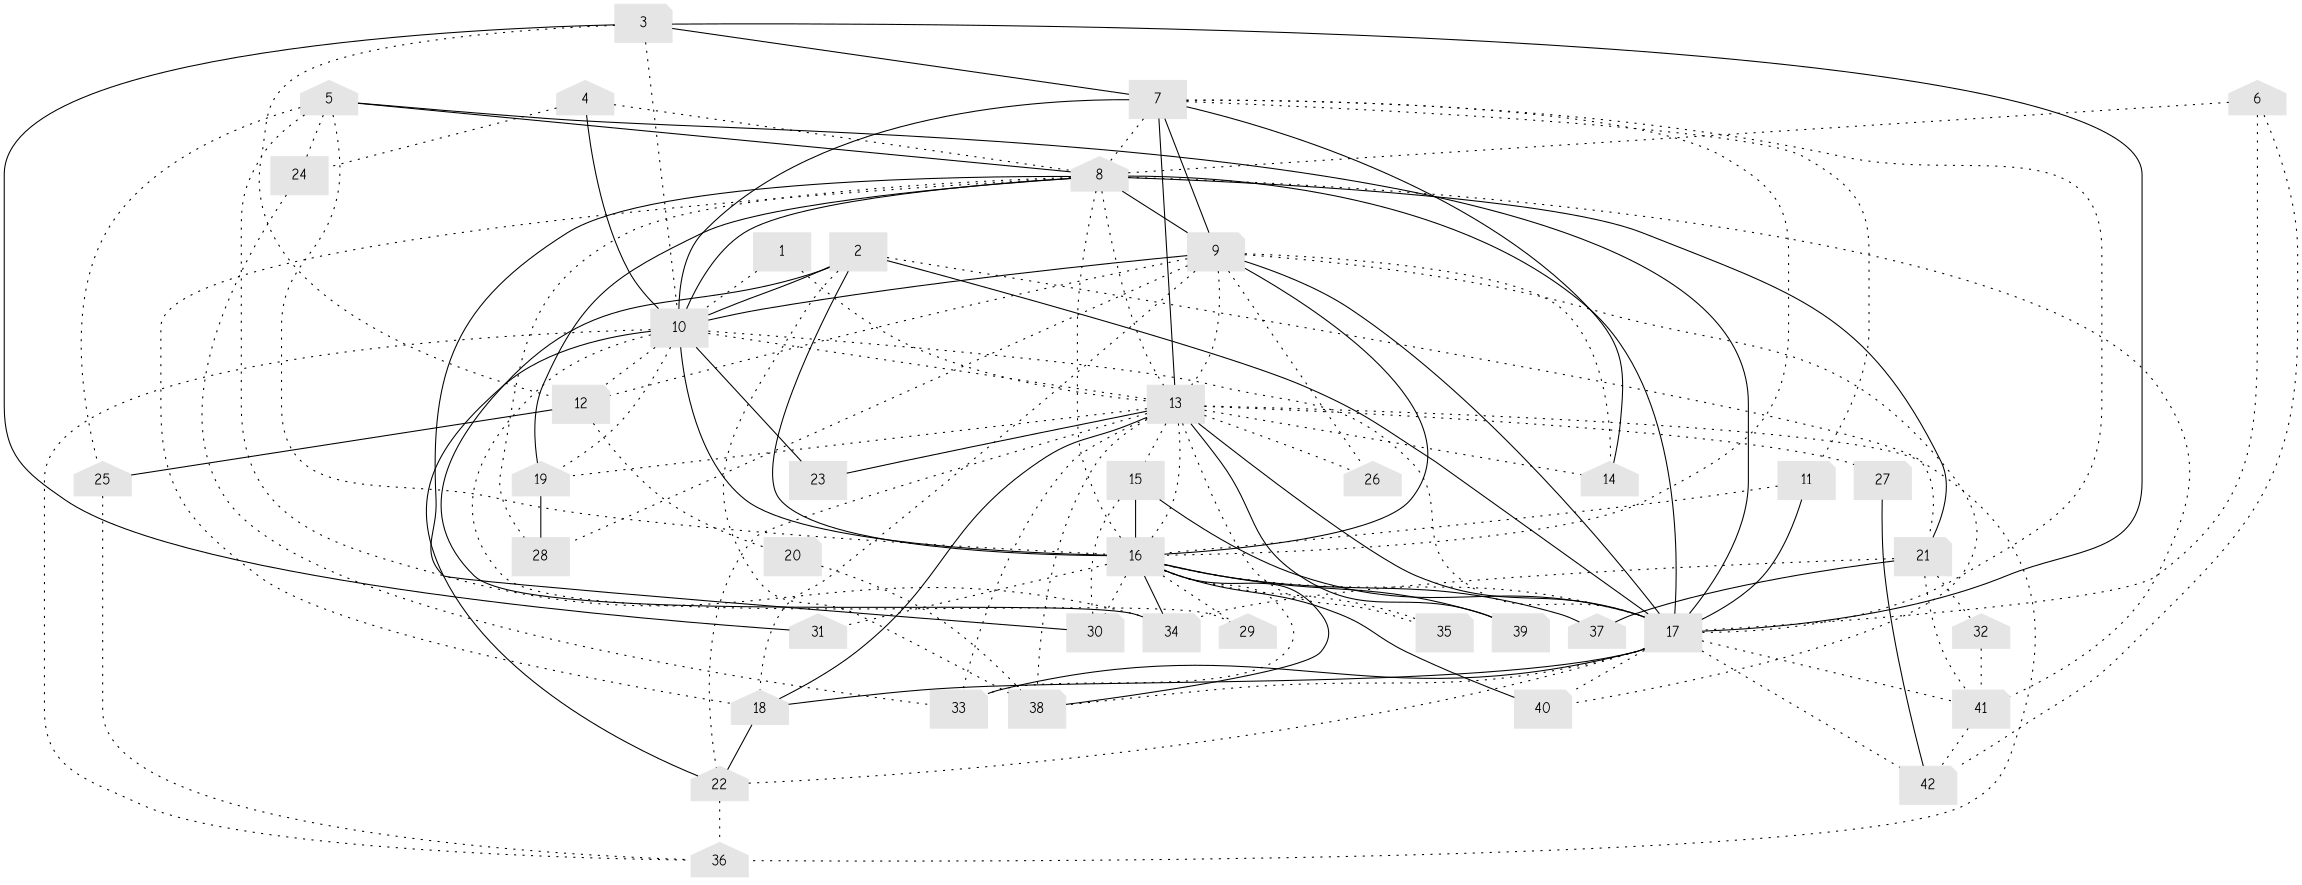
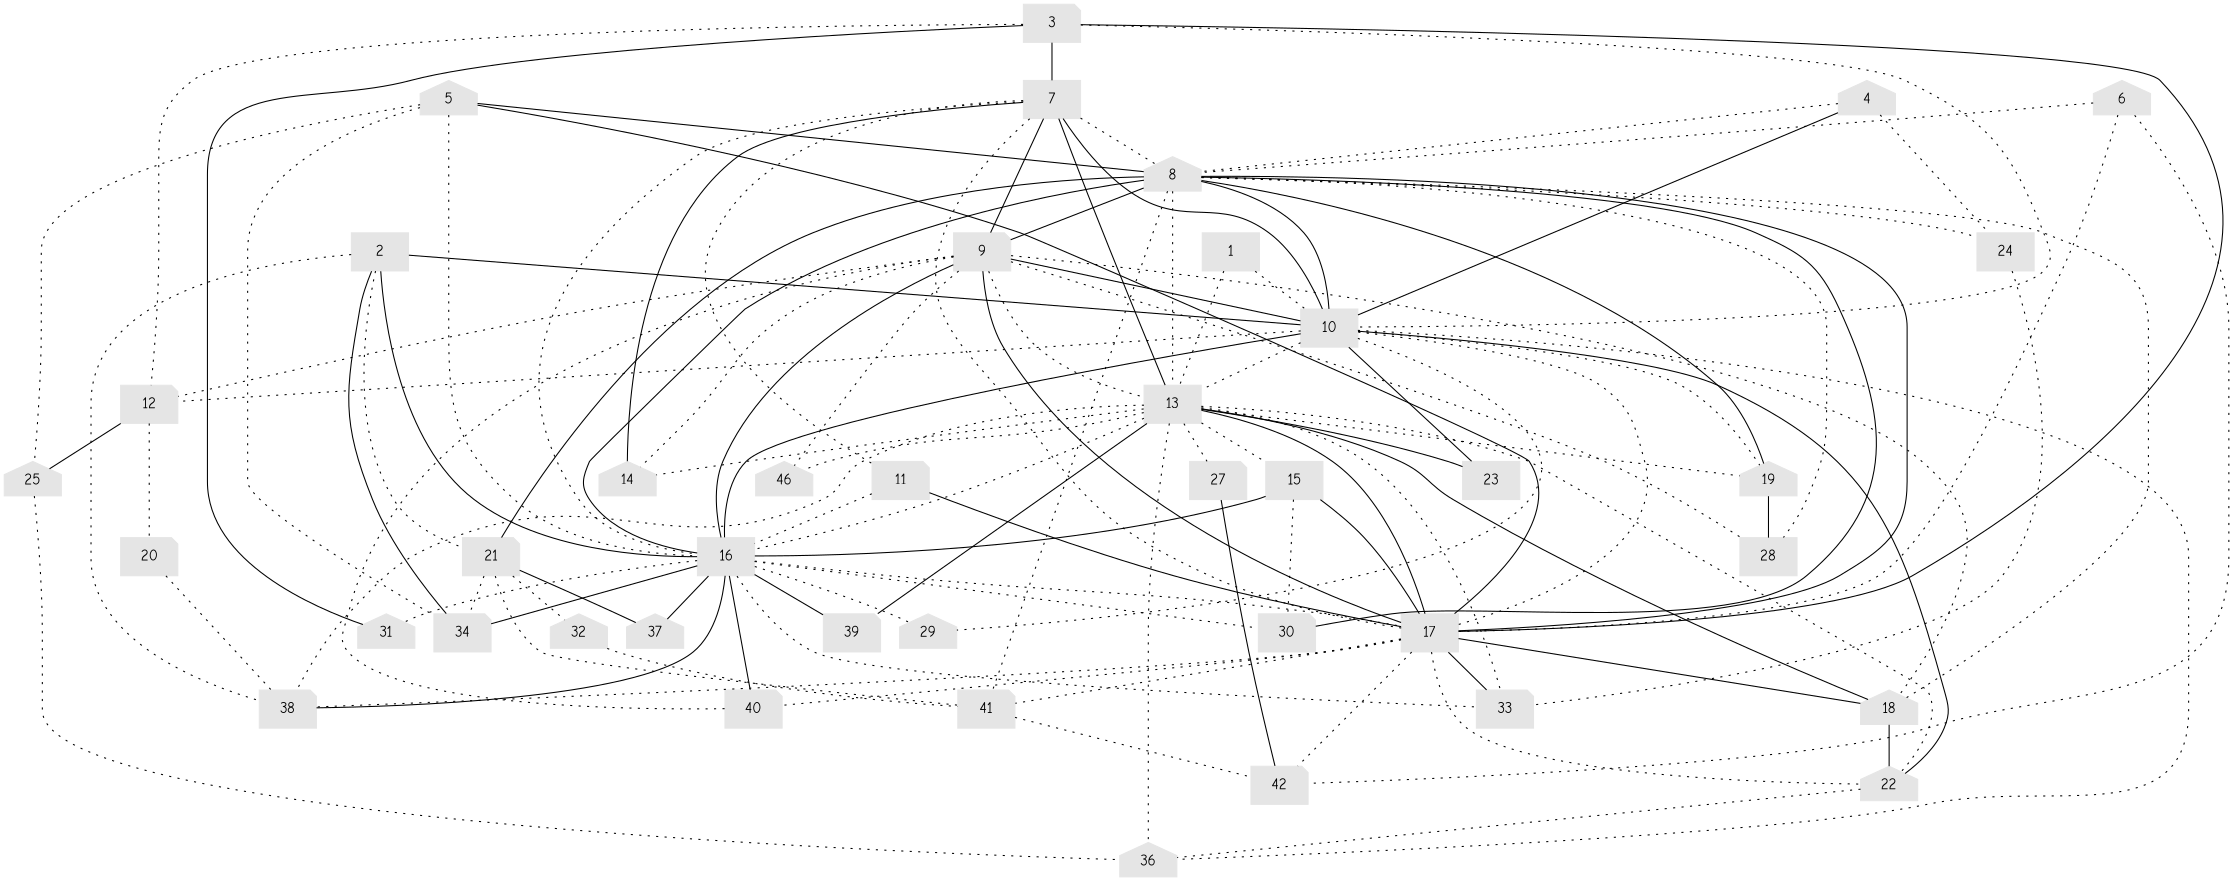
edge "5" -- "24": now "8" -- "24"
edge "8" -- "16": style dotted -> solid
edge "2" -- "17": removed
node "26": label "26" -> "46"
node "35": removed
